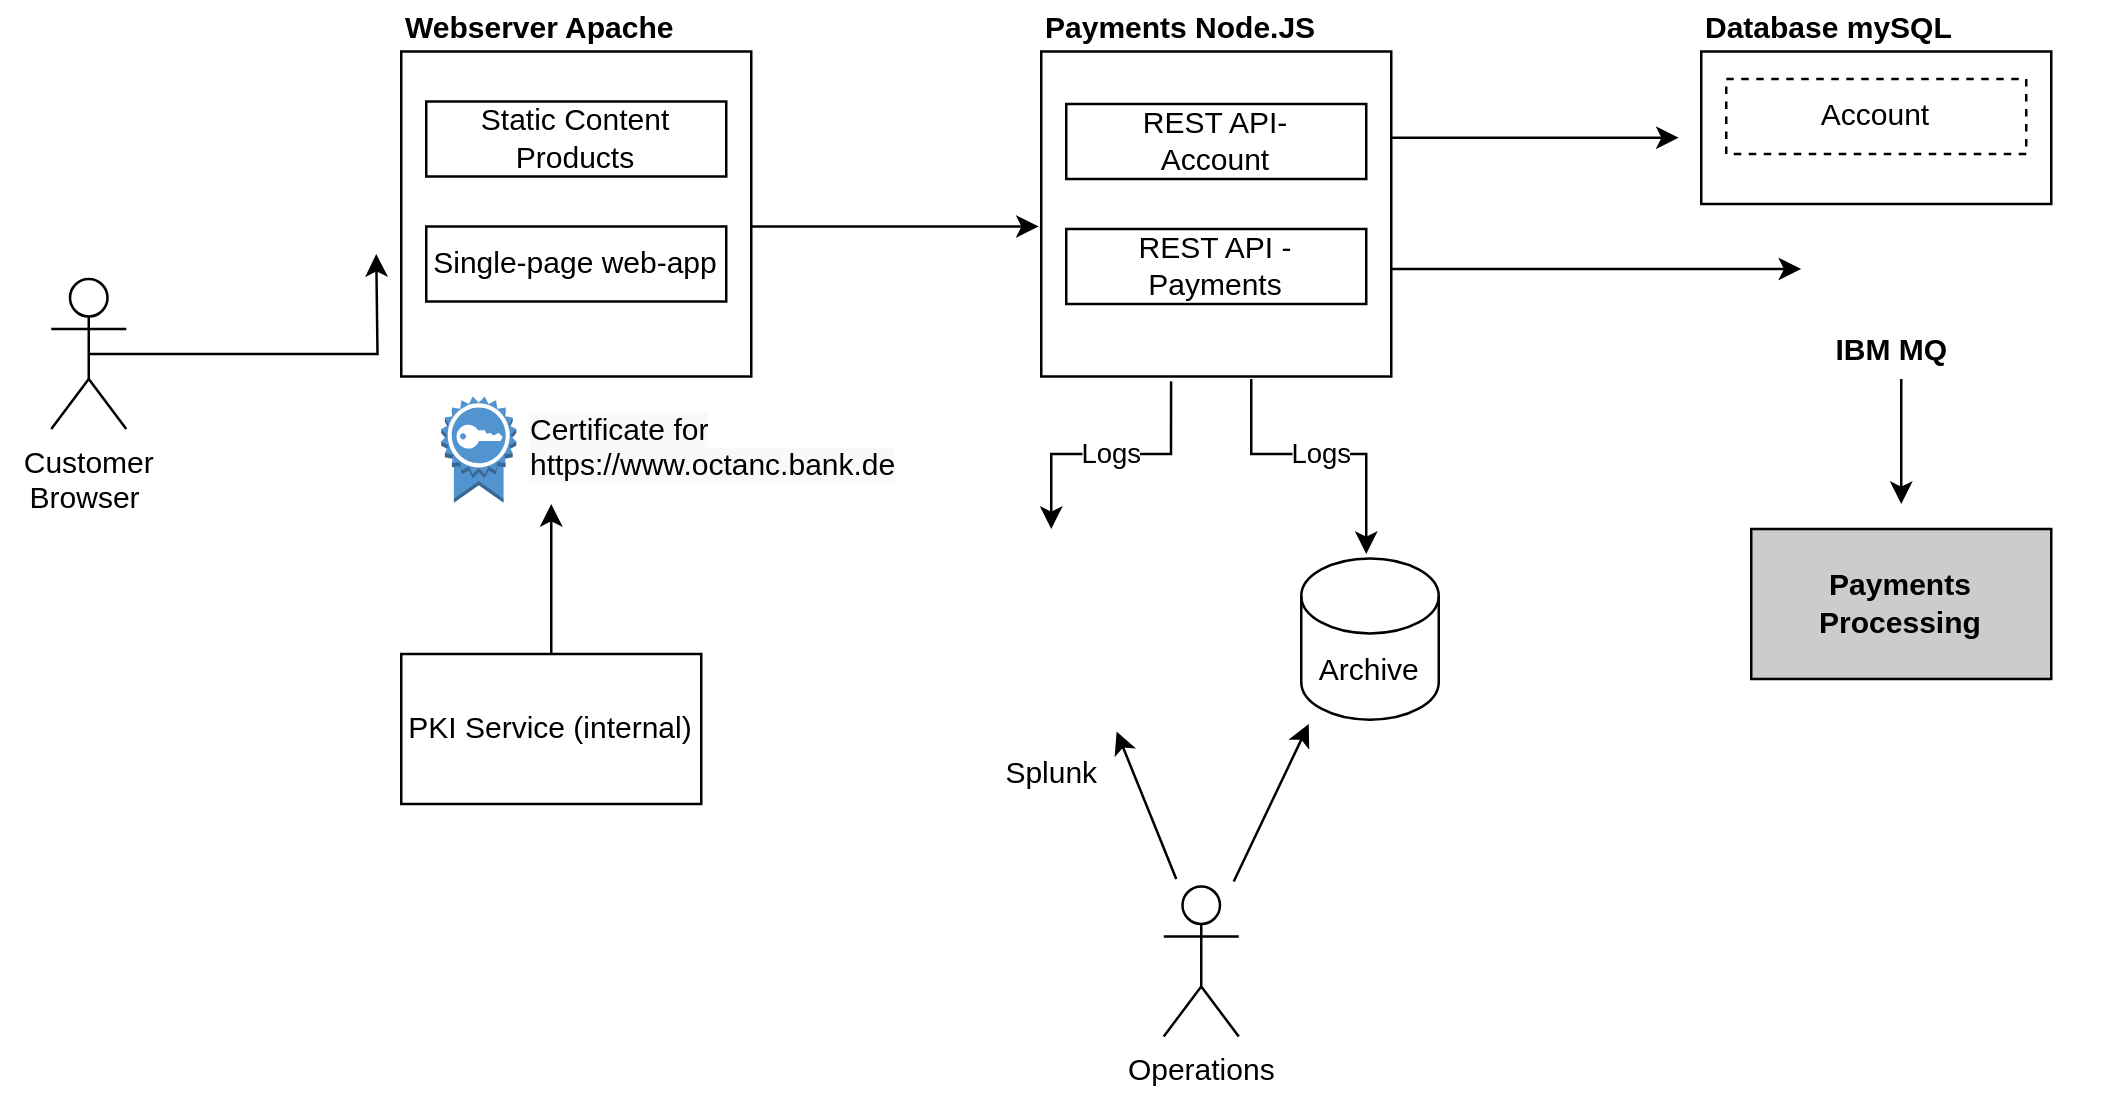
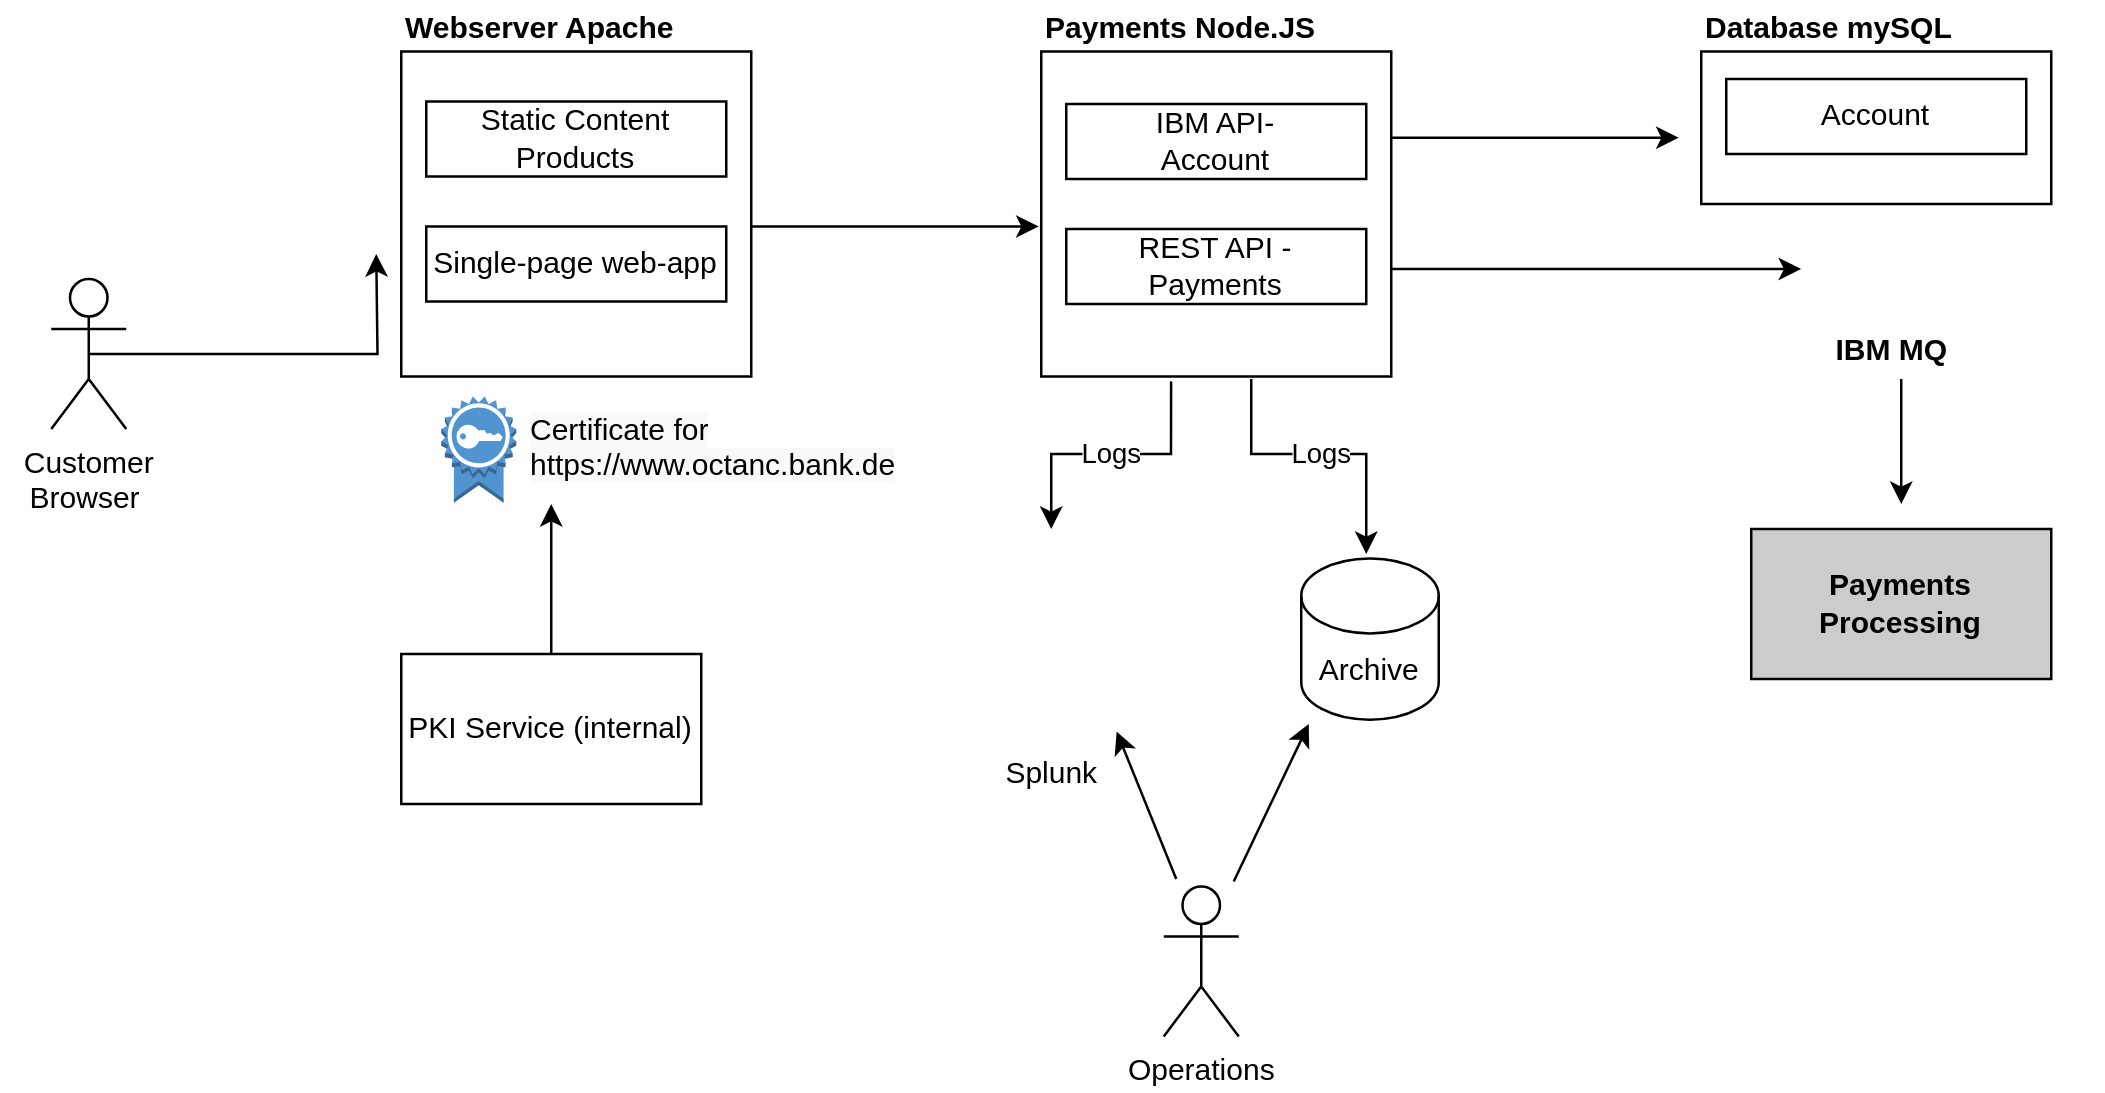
node "Account": style dashed -> solid
node "REST API- Account": label "REST API- Account" -> "IBM API- Account"
